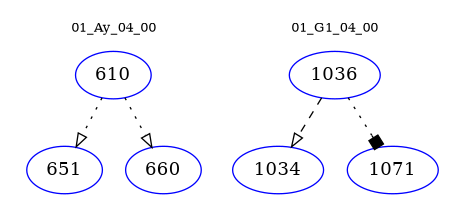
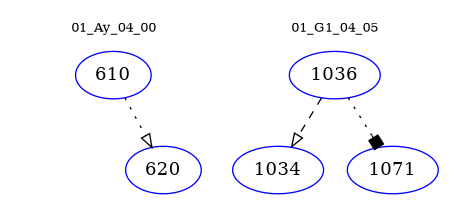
cluster "01_G1_04_00": label "01_G1_04_00" -> "01_G1_04_05"
node "651": removed
node "660": label "660" -> "620"
